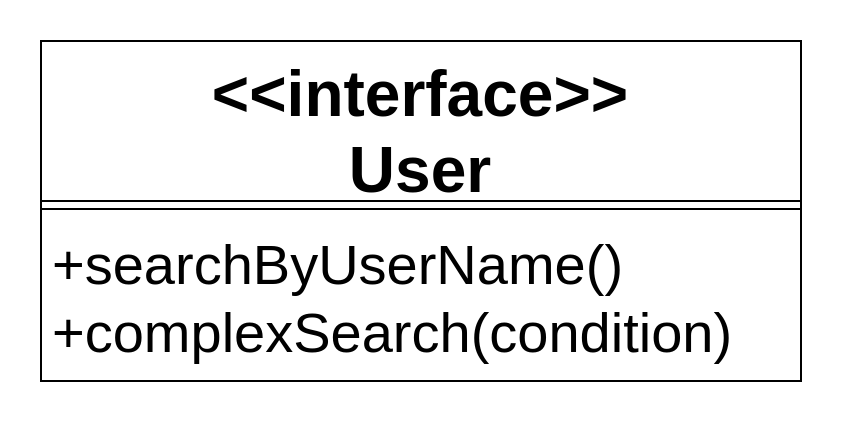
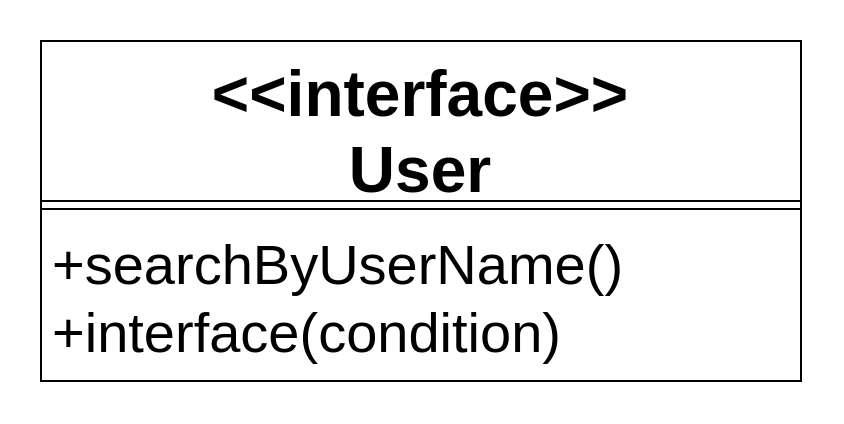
node "+searchByUserName() +complexSearch(condition)": label "+searchByUserName() +complexSearch(condition)" -> "+searchByUserName() +interface(condition)"
